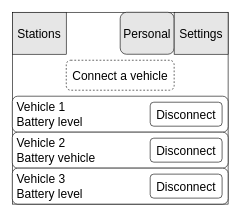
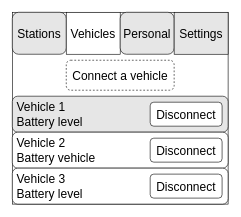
node "Stations": shape rectangle -> rounded rectangle
node "Vehicles": added
node "Vehicle 1 Battery level": fillcolor #ffffff -> #e6e6e6
